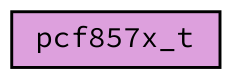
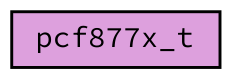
node "pcf857x_t": label "pcf857x_t" -> "pcf877x_t"
